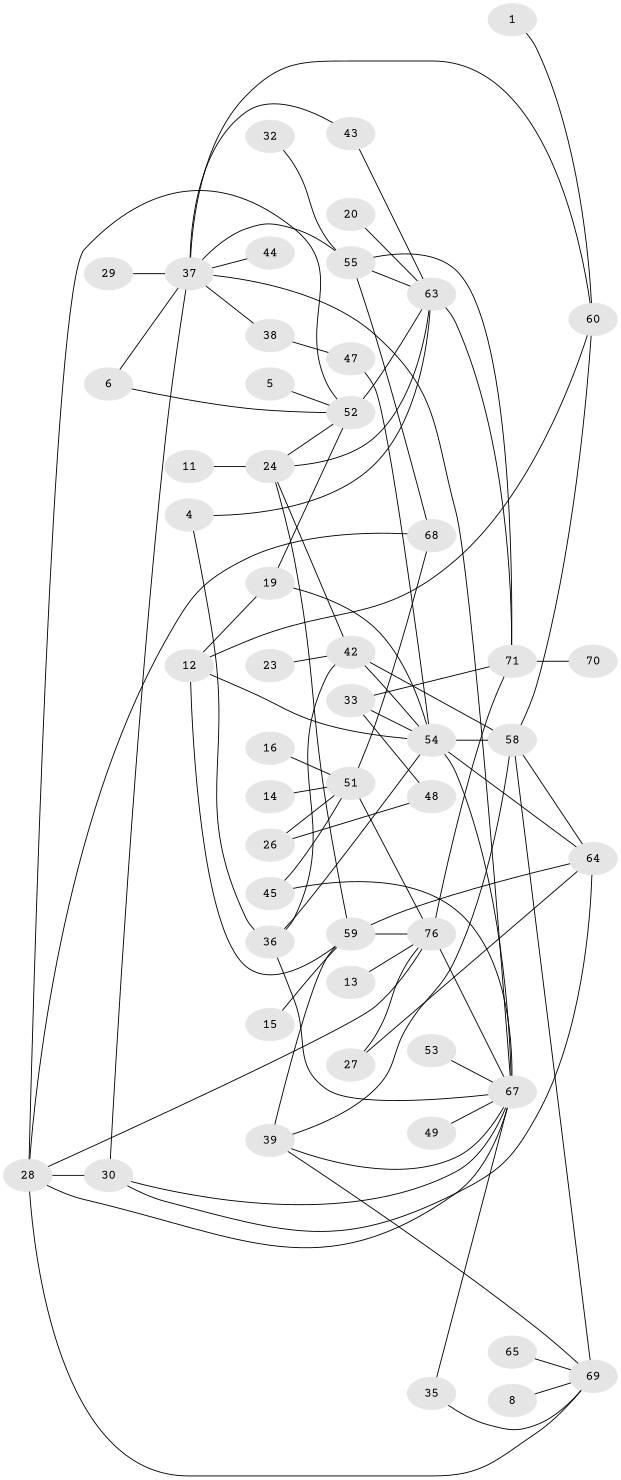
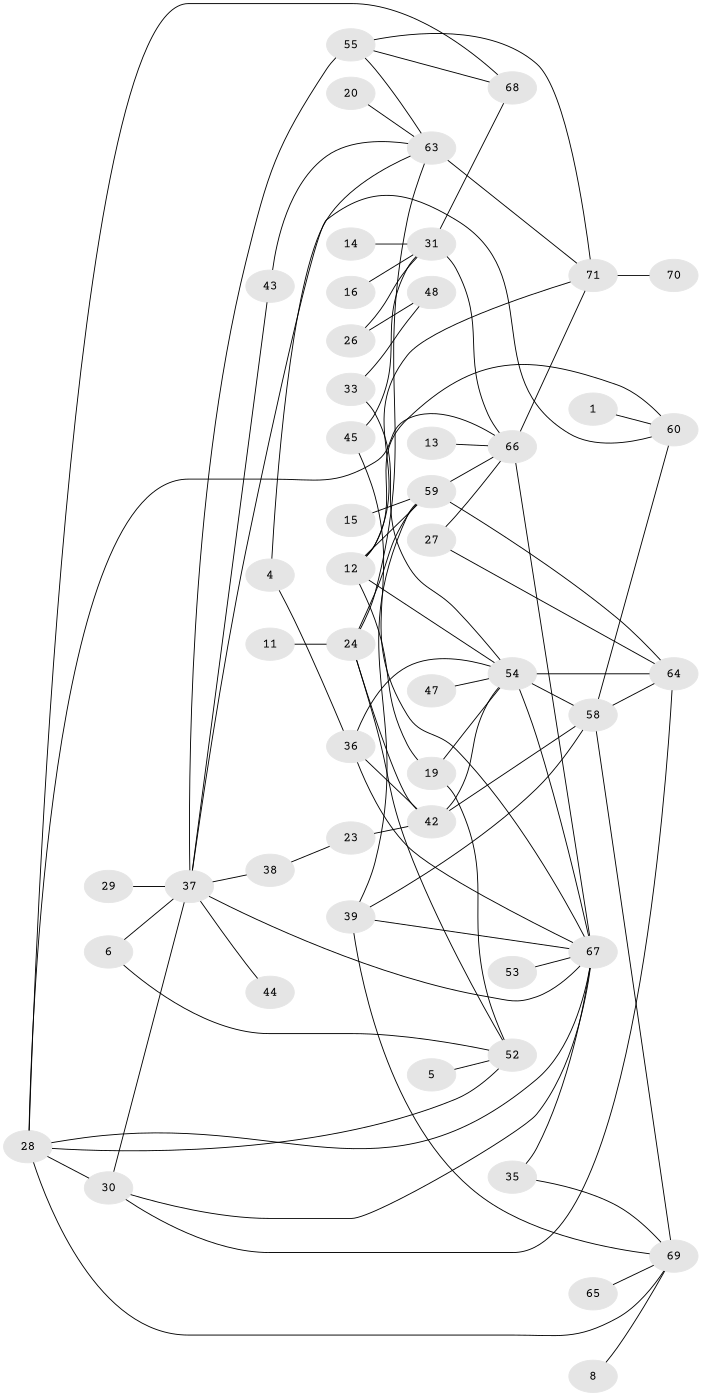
node "32": removed
edge "38" -- "47": now "38" -- "23"
edge "63" -- "52": removed
edge "71" -- "33": now "71" -- "12"
node "51": label "51" -> "31"
node "76": label "76" -> "66"
node "49": removed
